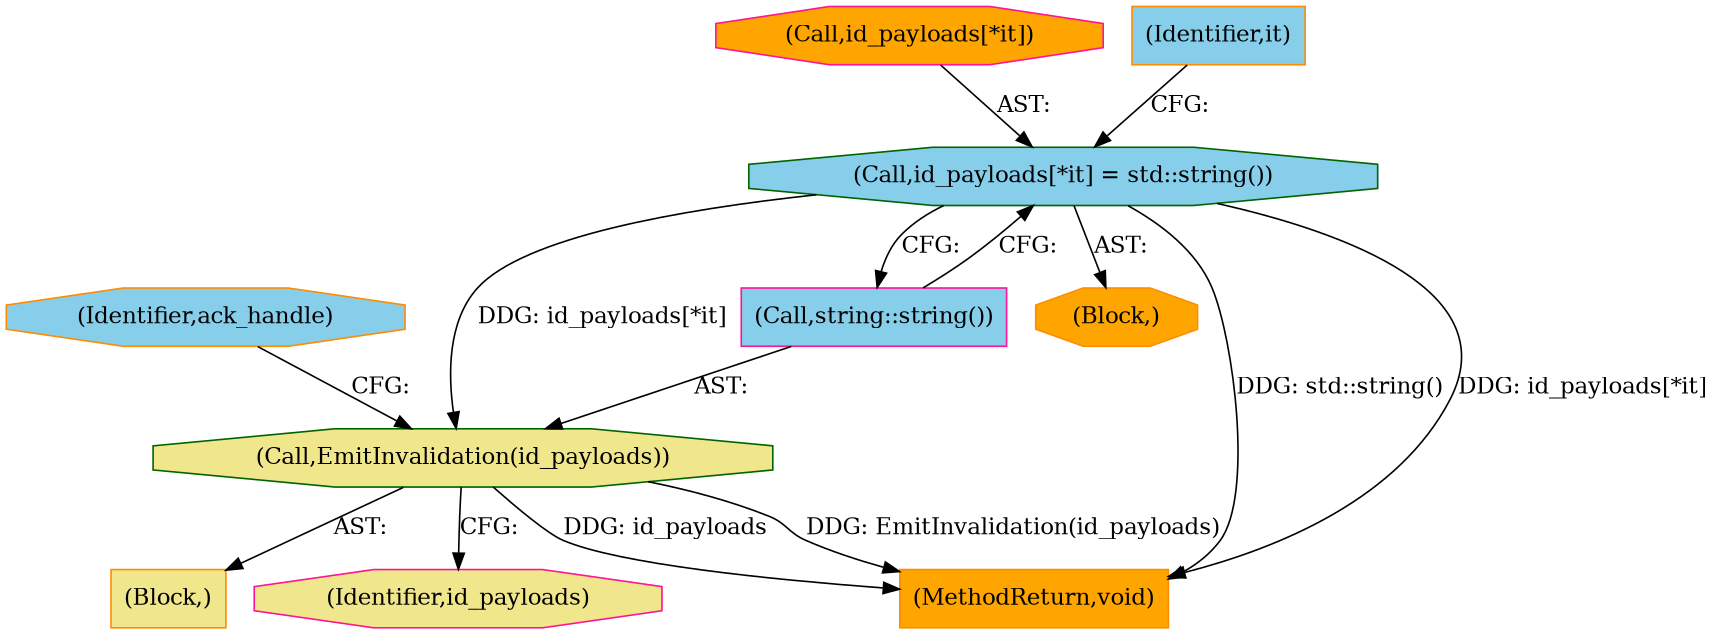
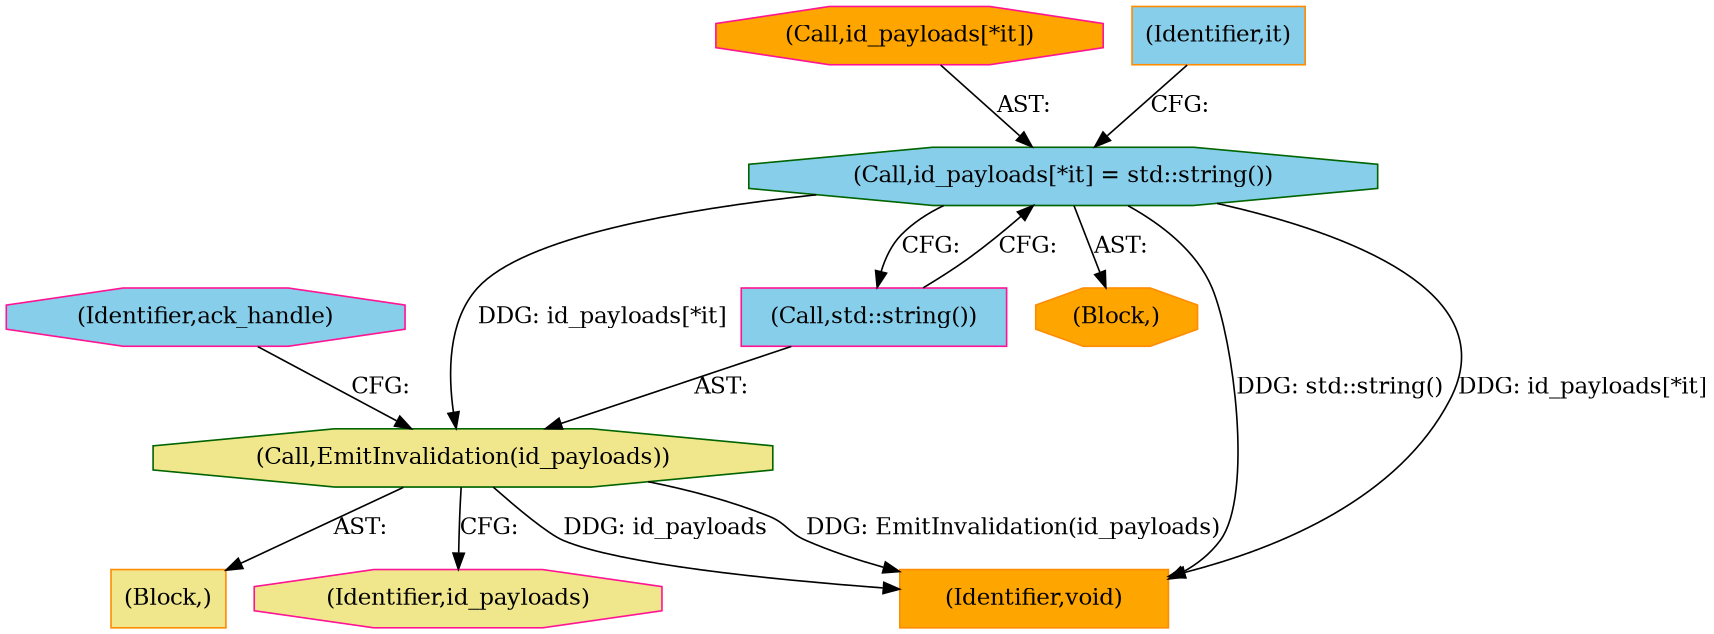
node "(Identifier,ack_handle)": color darkorange -> deeppink
node "(Call,string::string())": label "(Call,string::string())" -> "(Call,std::string())"
node "(MethodReturn,void)": label "(MethodReturn,void)" -> "(Identifier,void)"
